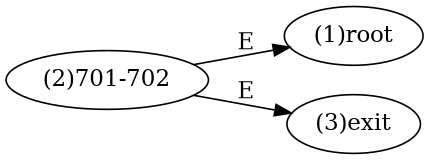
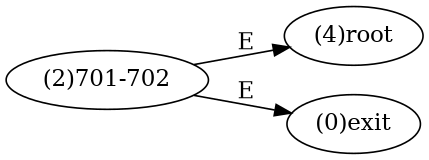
node "(1)root": label "(1)root" -> "(4)root"
node "(3)exit": label "(3)exit" -> "(0)exit"
